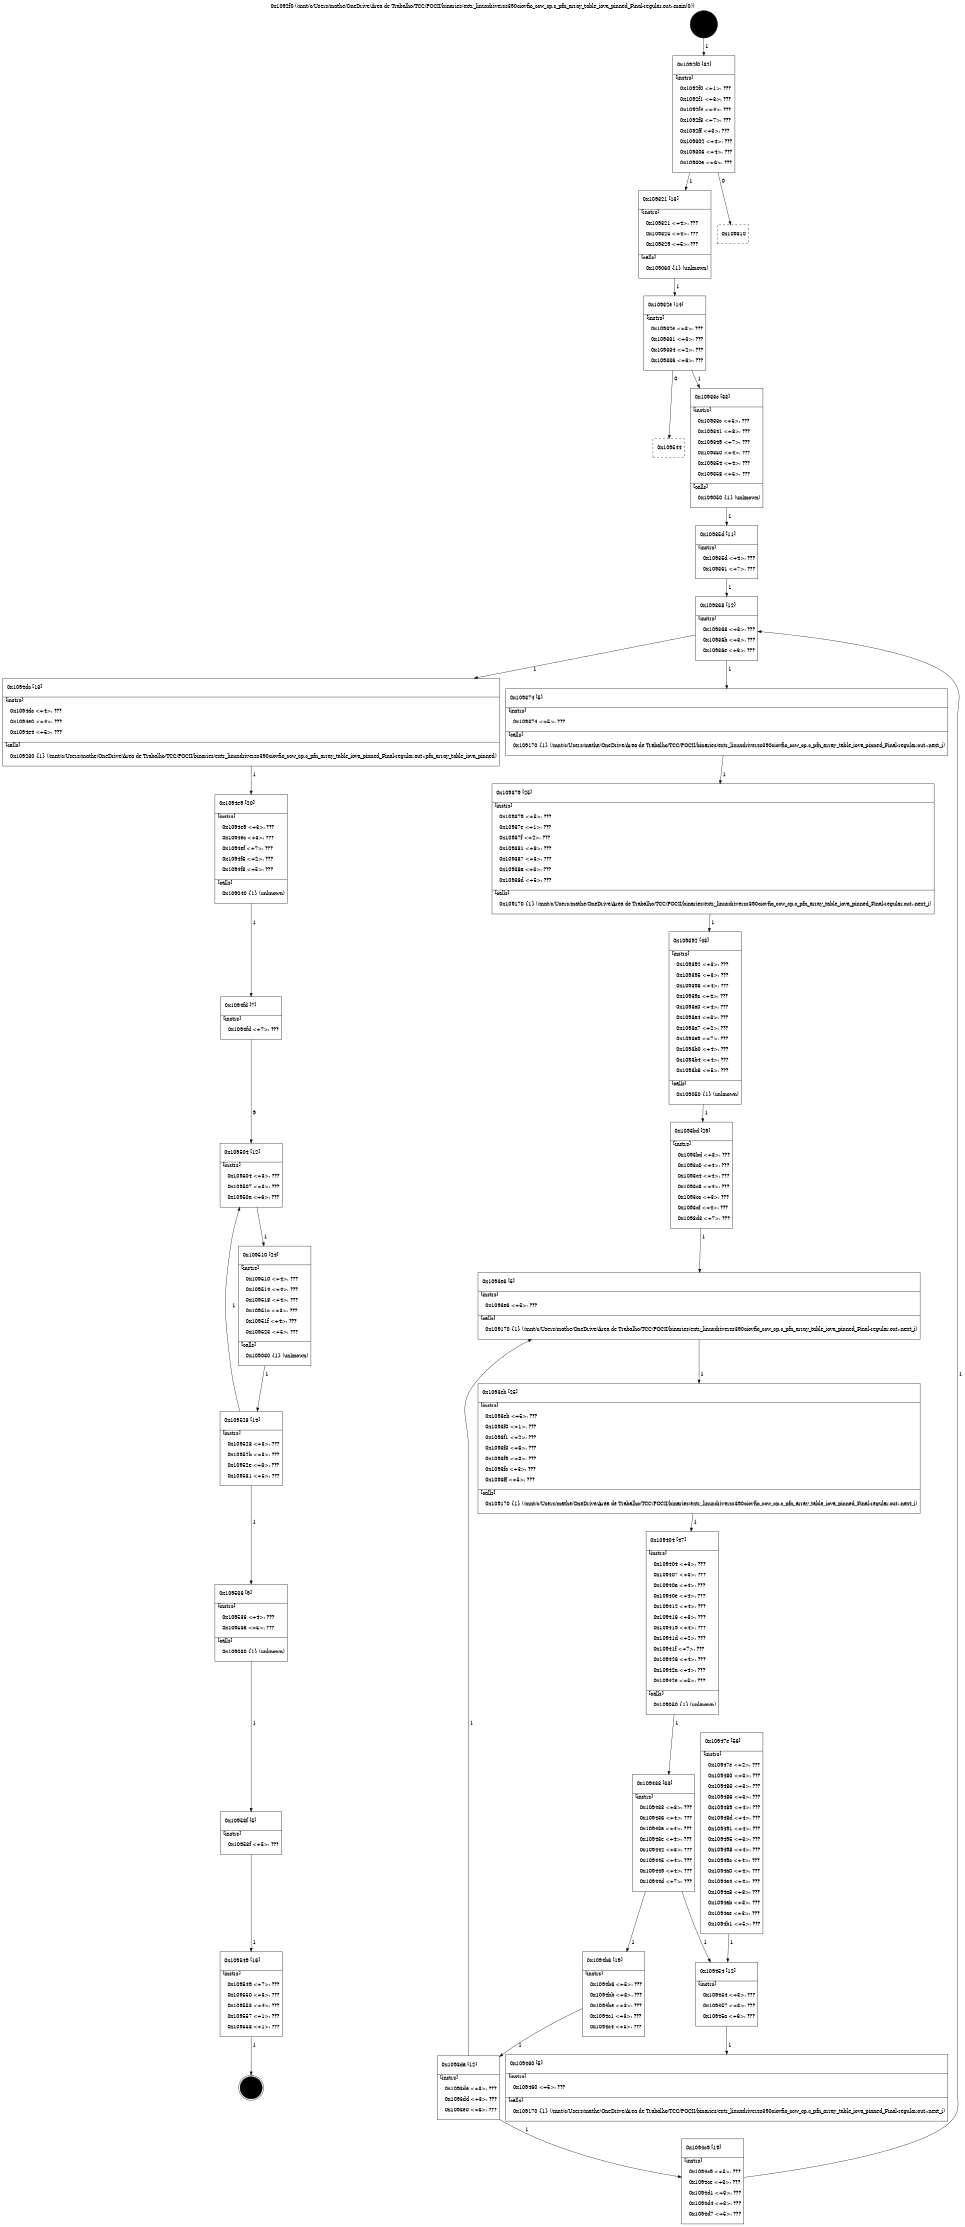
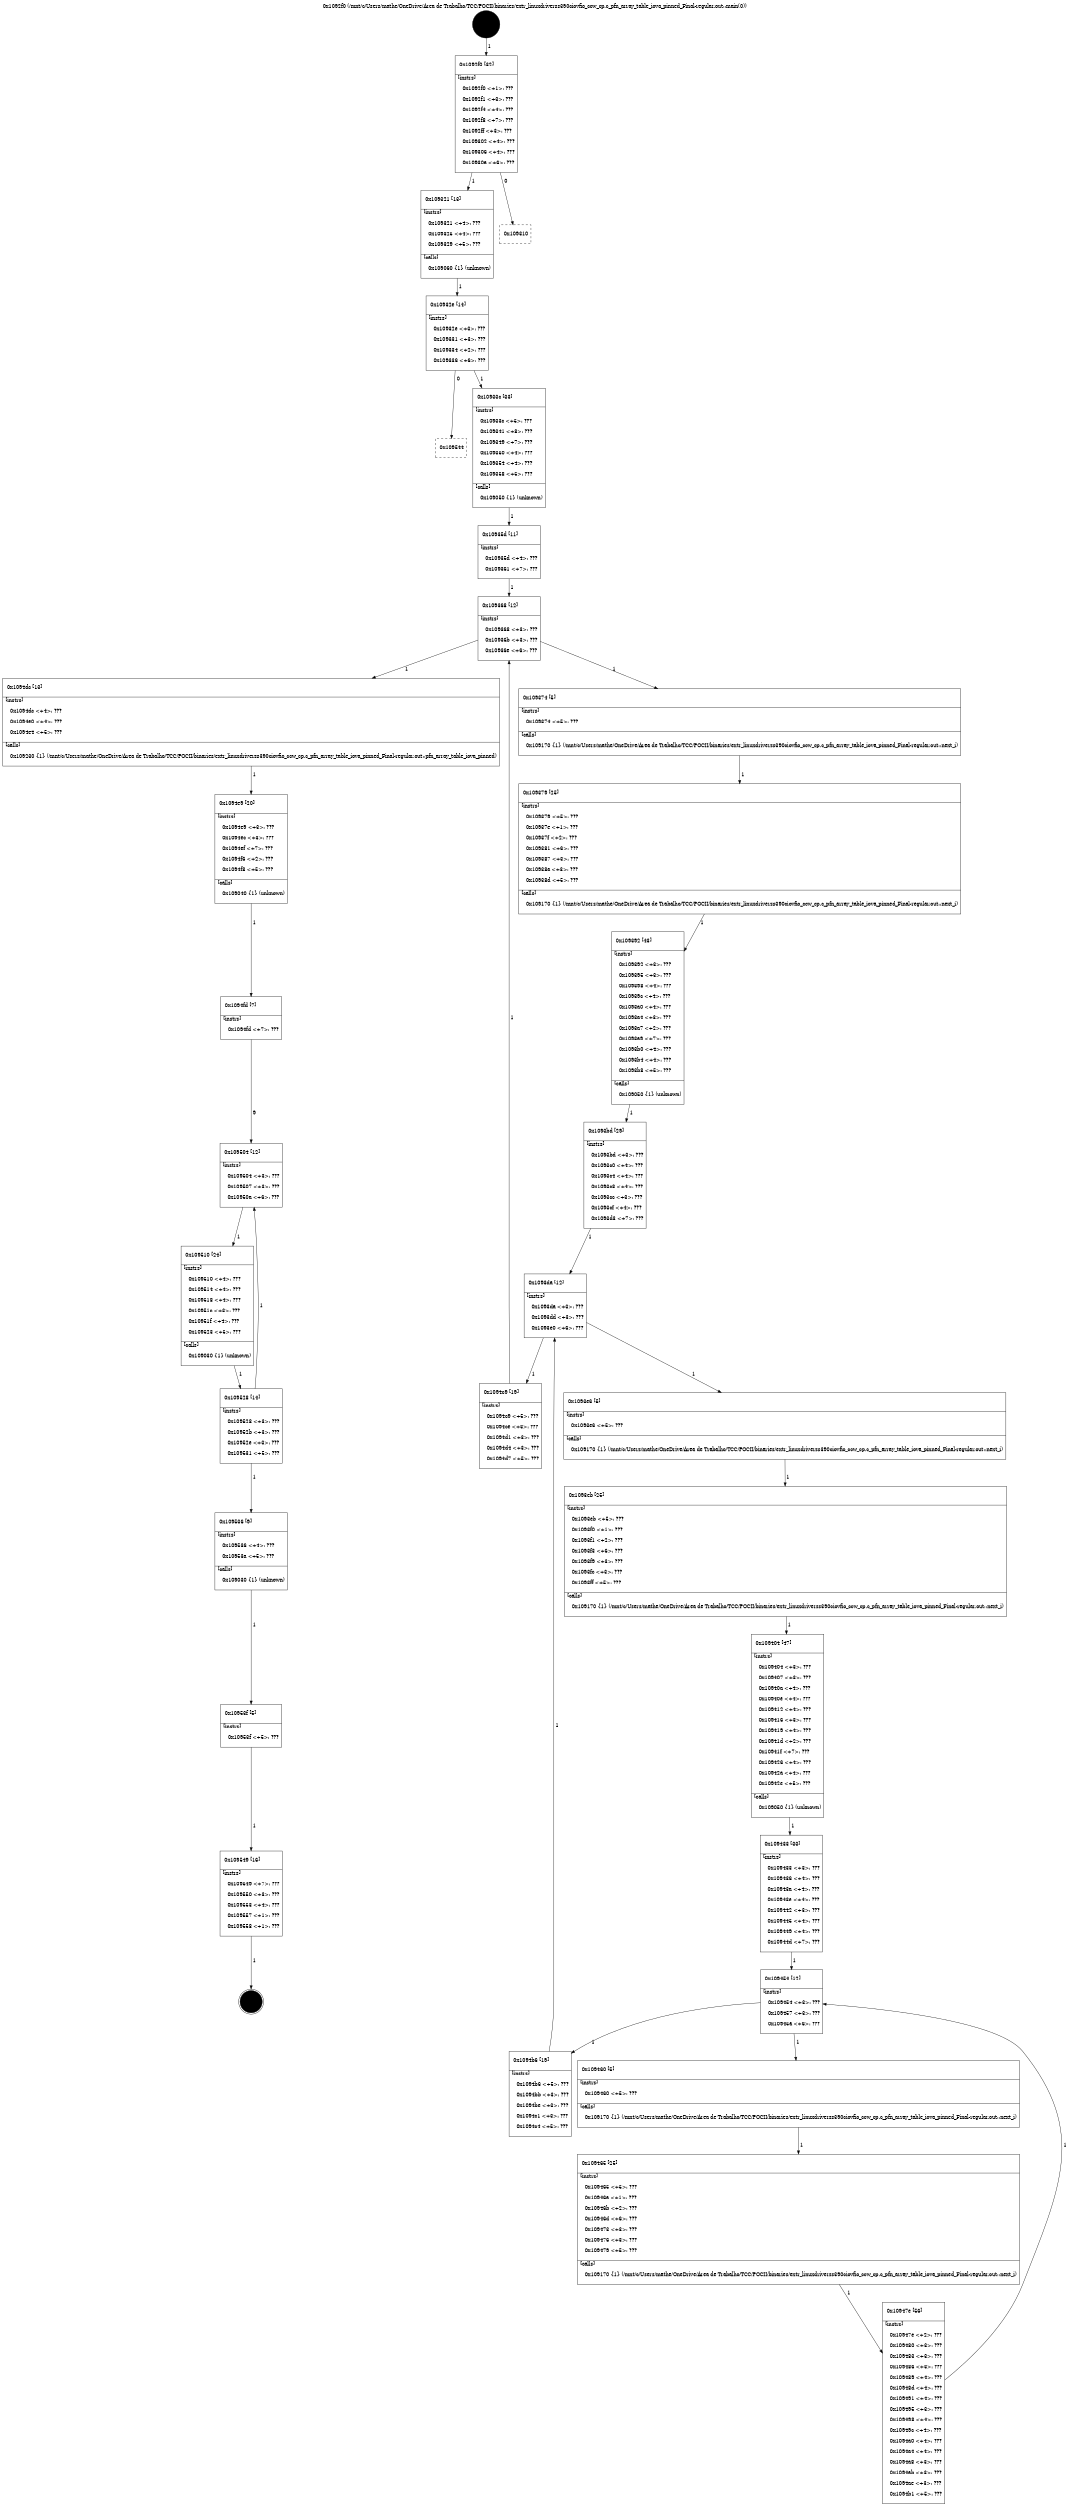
edge "0x1093bd [29]" -> "0x1093e6 [5]": now "0x1093bd [29]" -> "0x1093da [12]"
edge "0x109433 [33]" -> "0x1094b6 [19]": now "0x109454 [12]" -> "0x1094b6 [19]"
node "0x109465 [25]": added
